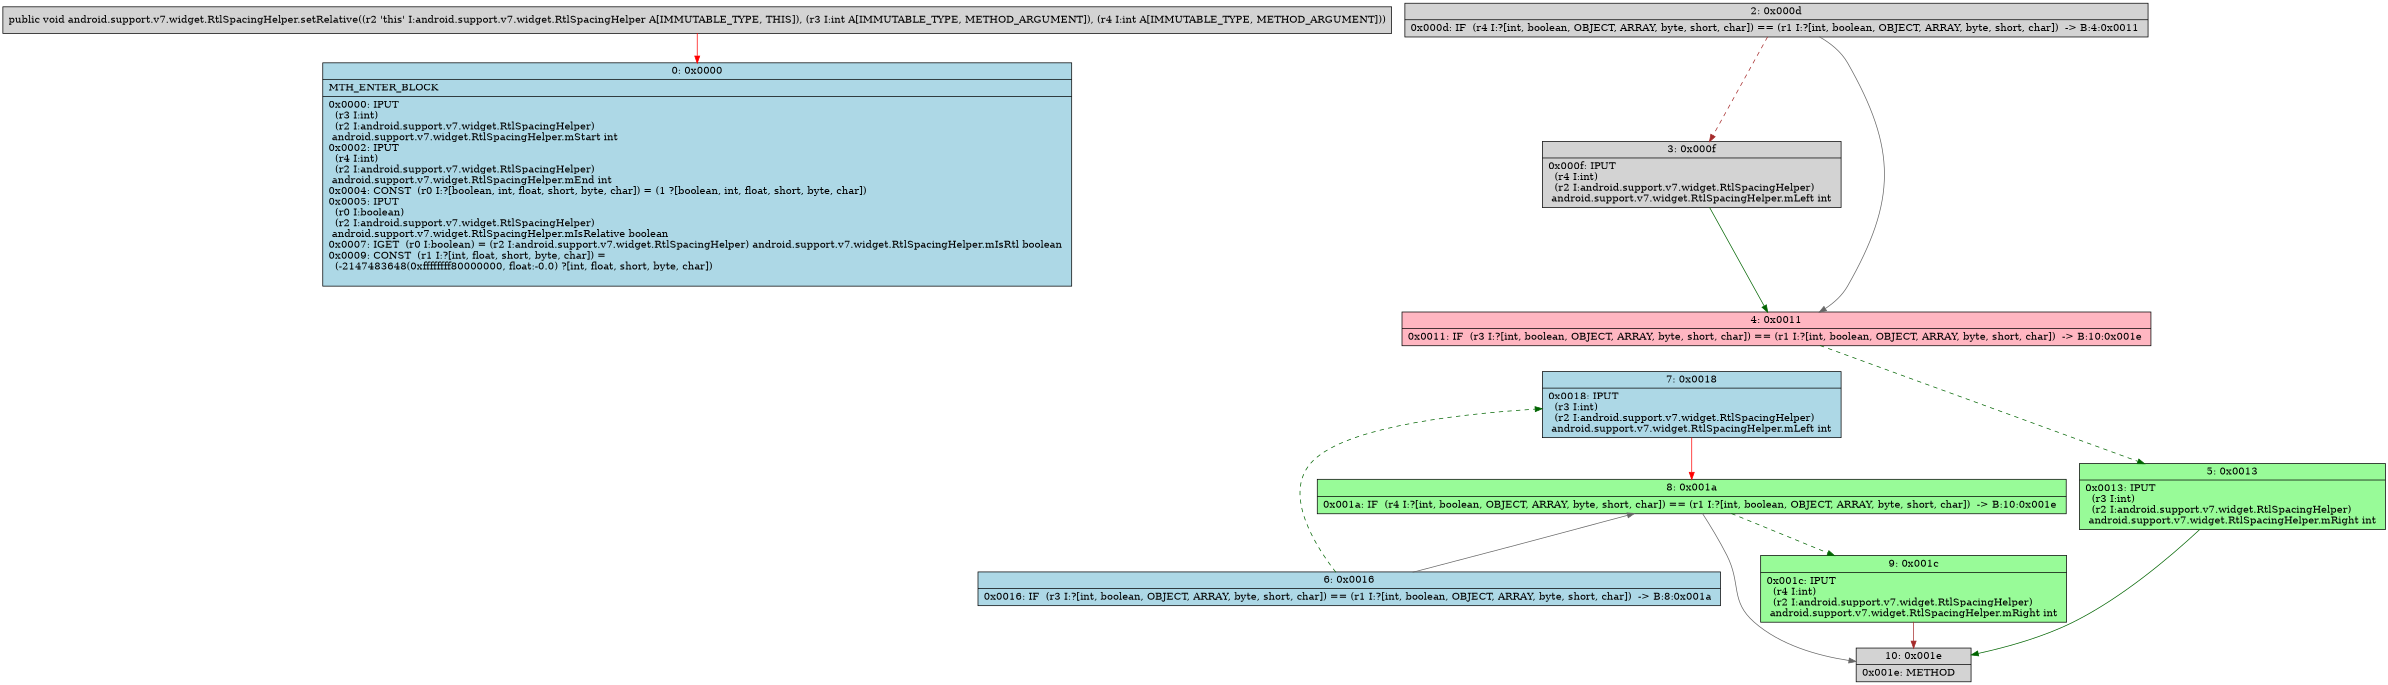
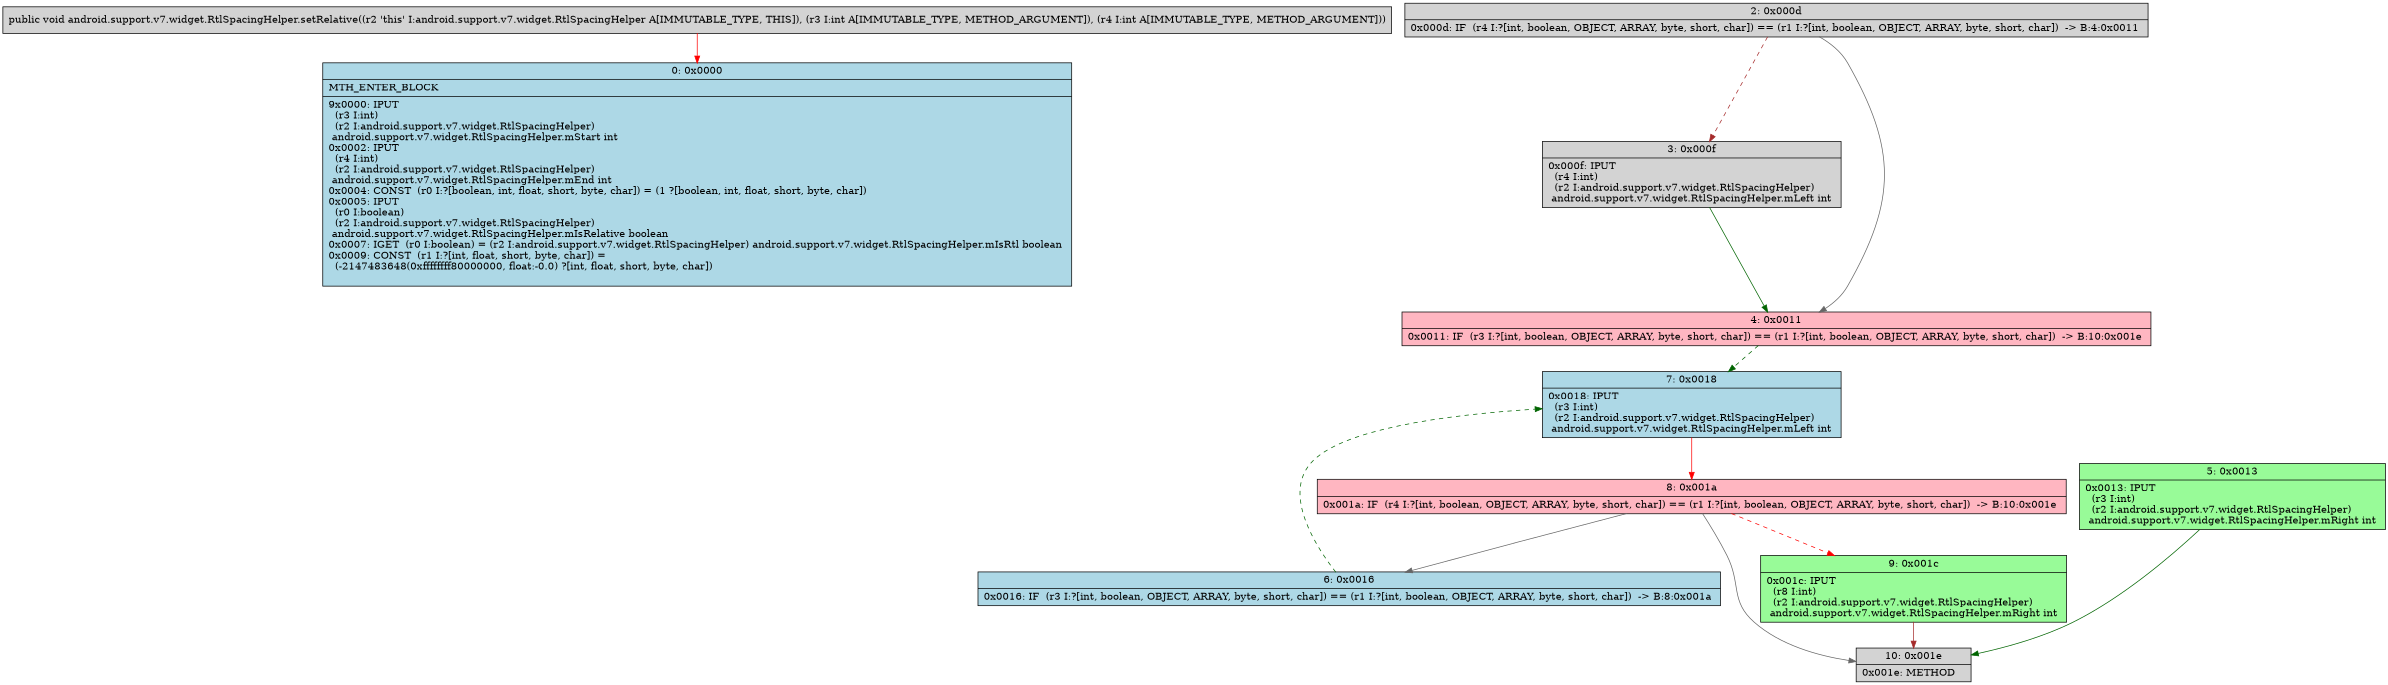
node "0: 0x0000": text "0x0000: IPUT" -> "9x0000: IPUT"
edge "4: 0x0011" -> "5: 0x0013": now "4: 0x0011" -> "7: 0x0018"
node "8: 0x001a": fillcolor palegreen -> lightpink
edge "8: 0x001a" -> "9: 0x001c": color darkgreen -> red
edge "6: 0x0016" -> "8: 0x001a": reversed
node "9: 0x001c": text "(r4 I:int)" -> "(r8 I:int)"
